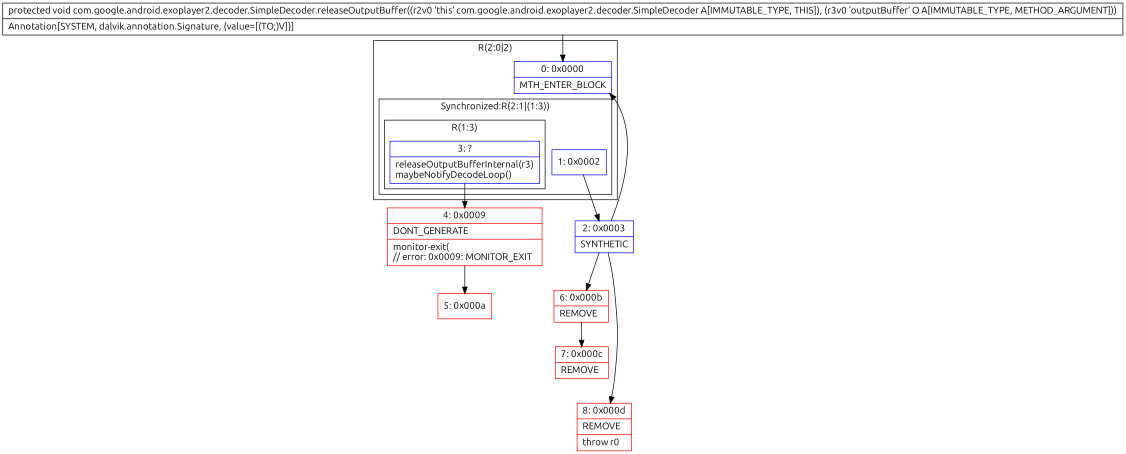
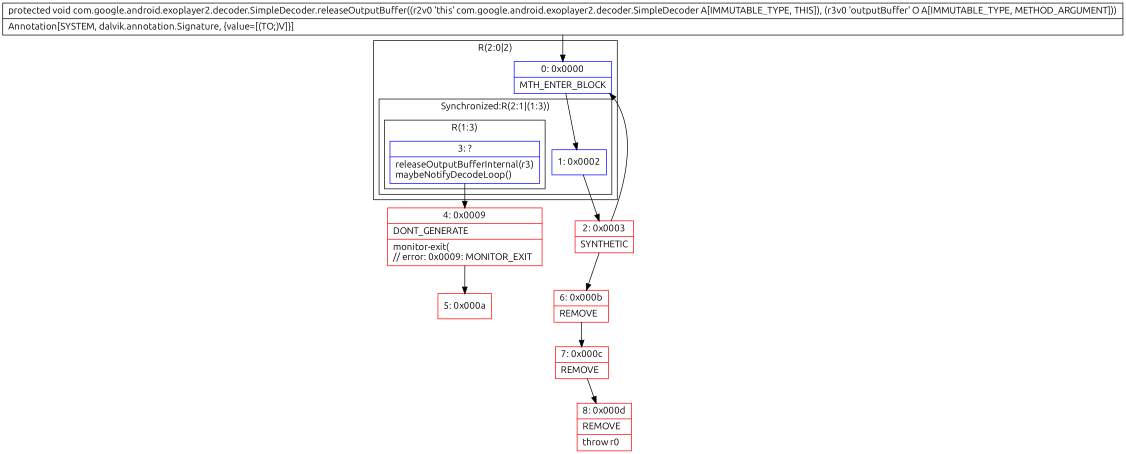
edge "0: 0x0000" -> "1: 0x0002": added
node "2: 0x0003": color blue -> red
edge "2: 0x0003" -> "8: 0x000d": now "7: 0x000c" -> "8: 0x000d"
